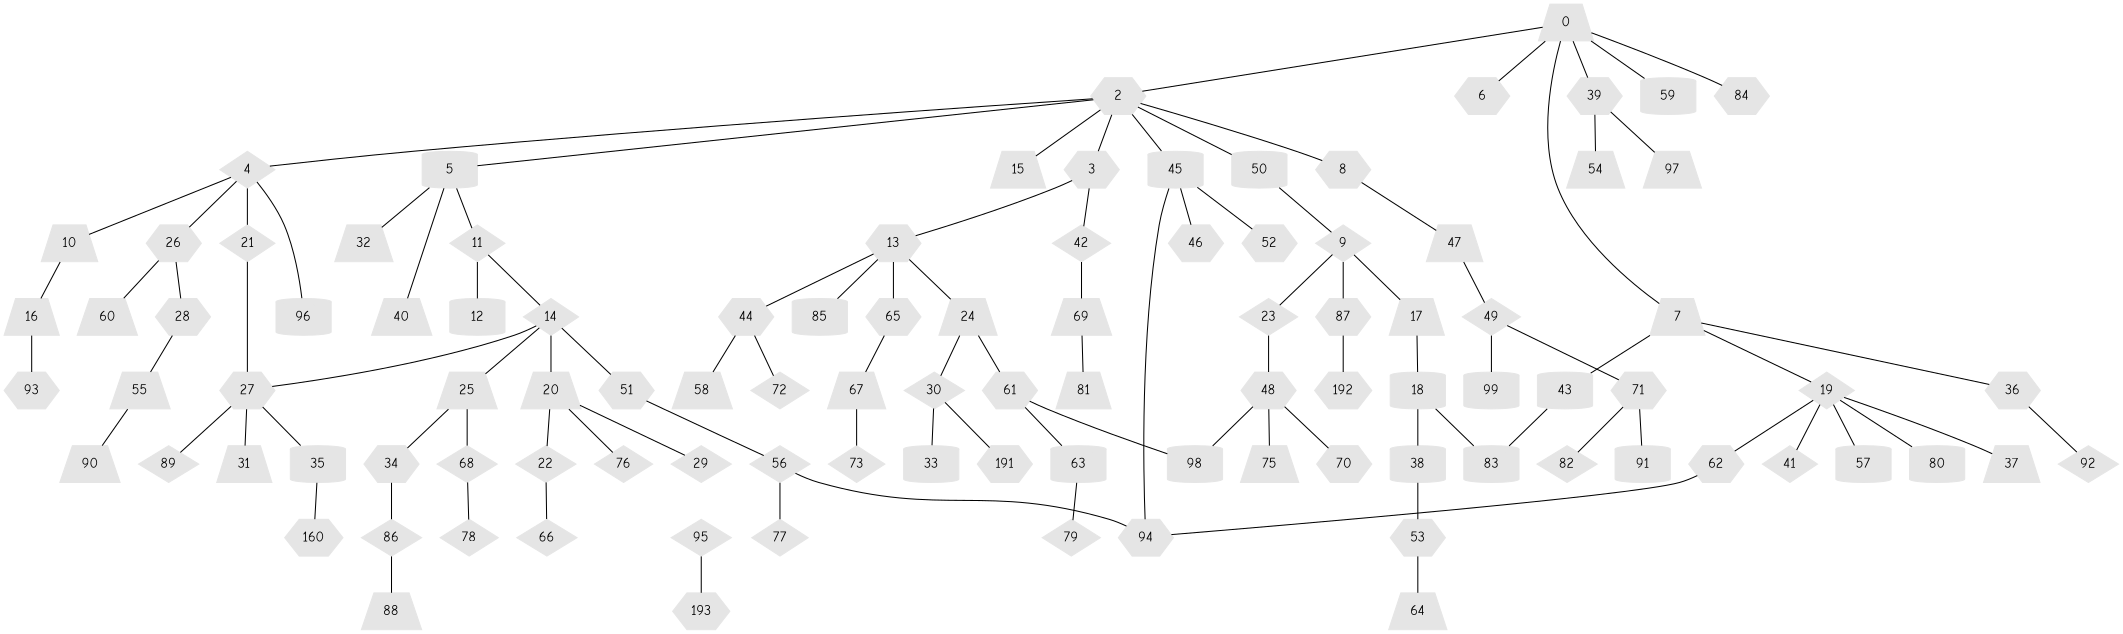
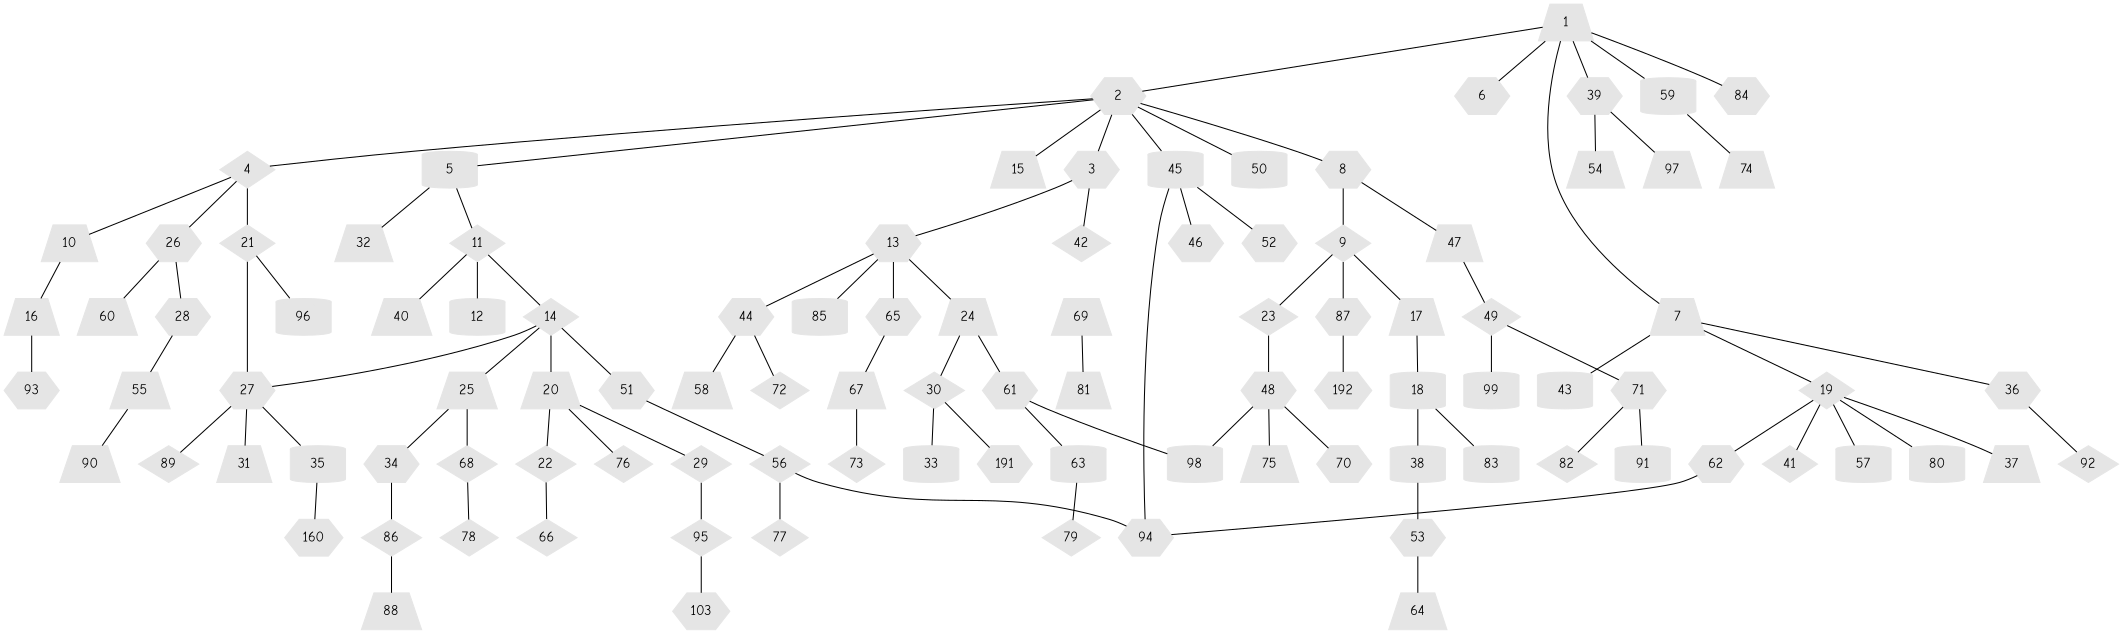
node "0": label "0" -> "1"
node "74": added
edge "50" -- "9": now "8" -- "9"
edge "4" -- "96": now "21" -- "96"
edge "5" -- "40": now "11" -- "40"
edge "42" -- "69": removed
edge "43" -- "83": removed
edge "29" -- "95": added
node "193": label "193" -> "103"
